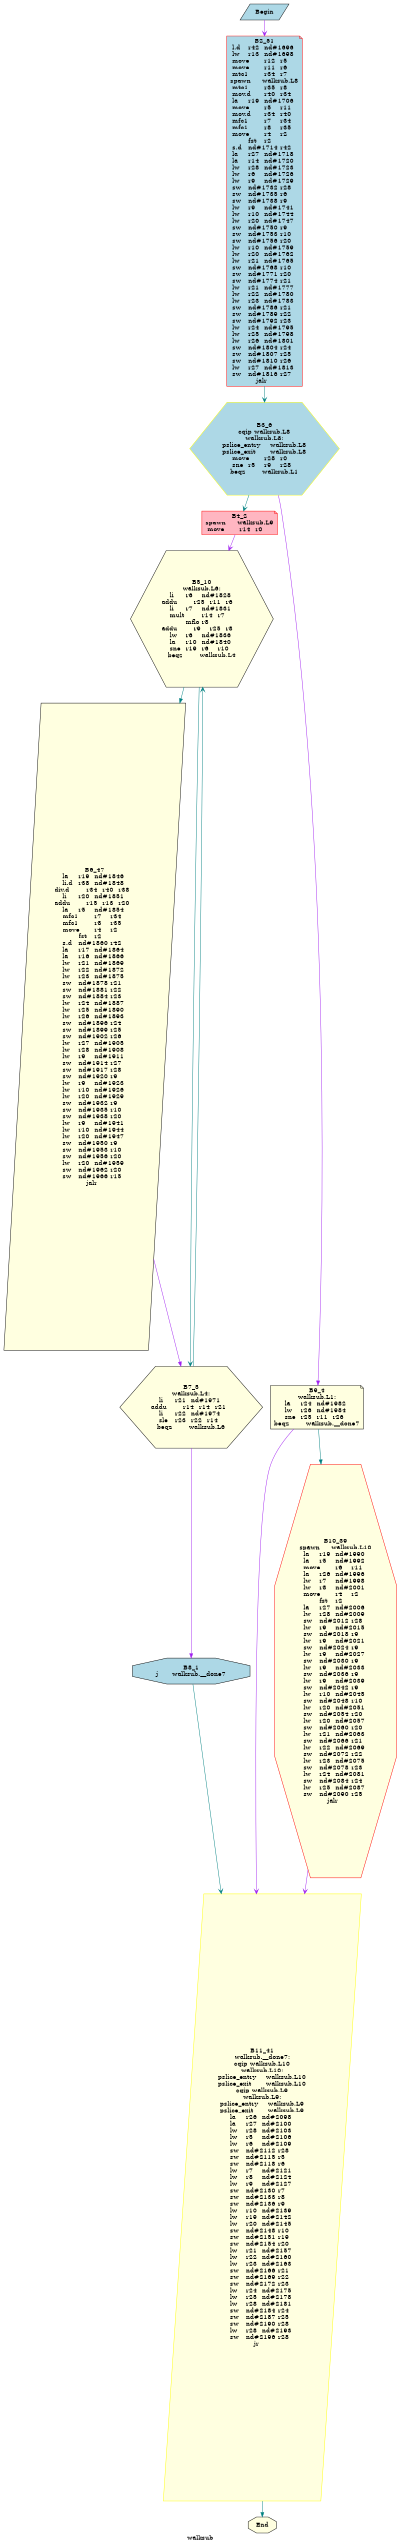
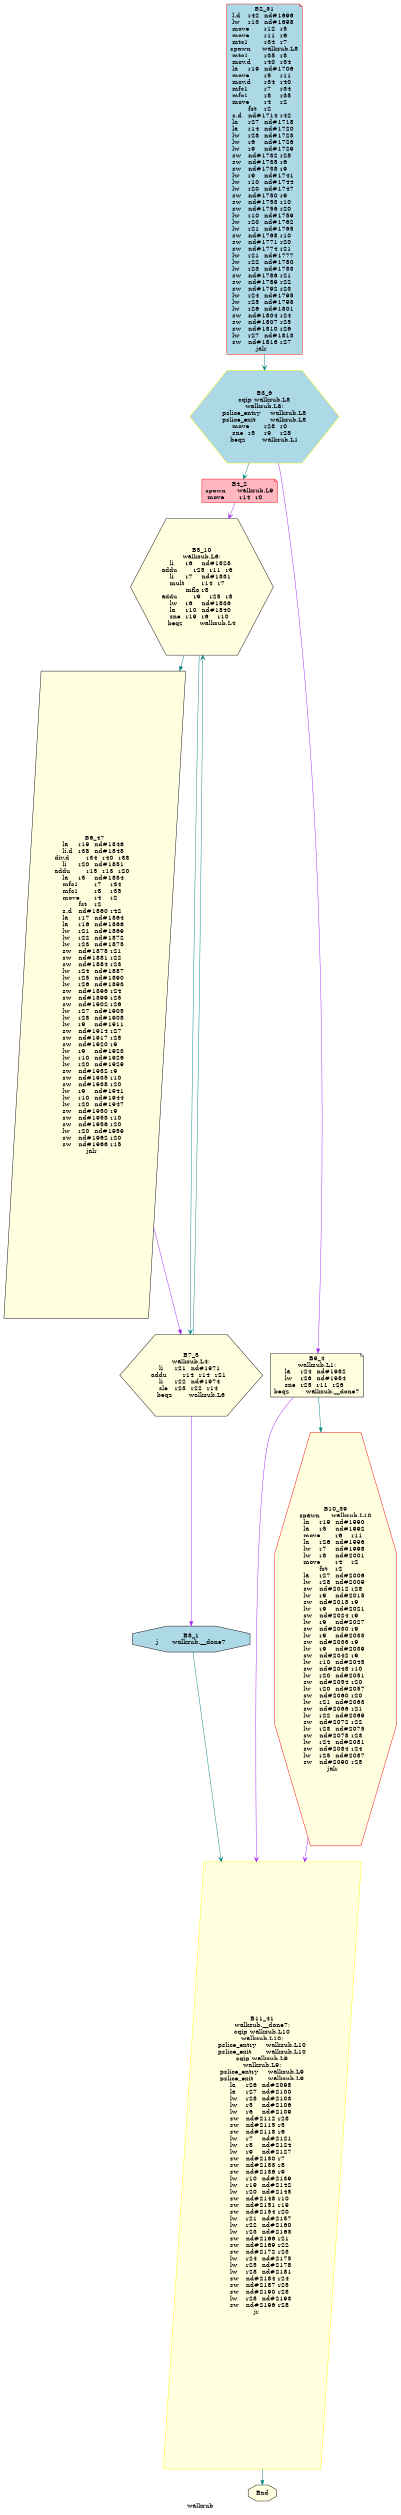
node "Begin": removed
